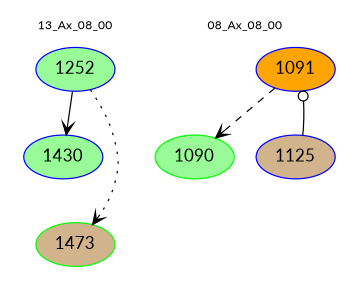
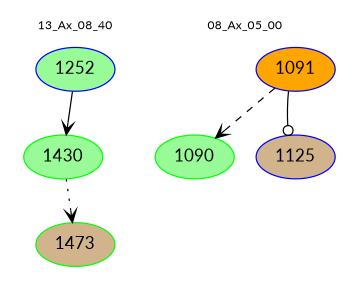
cluster "13_Ax_08_00": label "13_Ax_08_00" -> "13_Ax_08_40"
cluster "08_Ax_08_00": label "08_Ax_08_00" -> "08_Ax_05_00"
edge "1125" -> "1091": reversed
edge "1252" -> "1473": now "1430" -> "1473"
node "1430": color blue -> green
